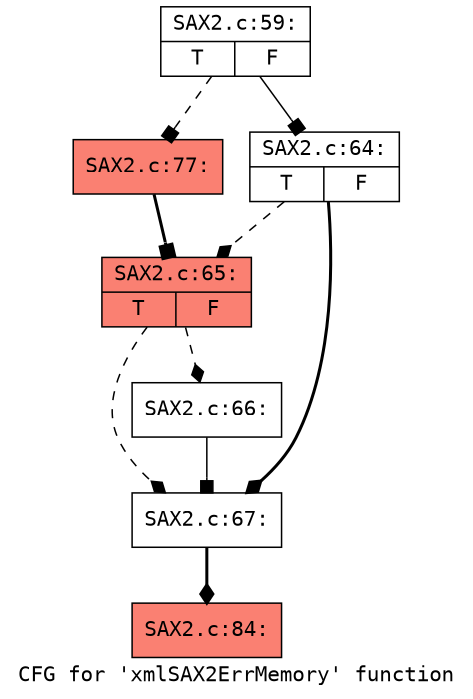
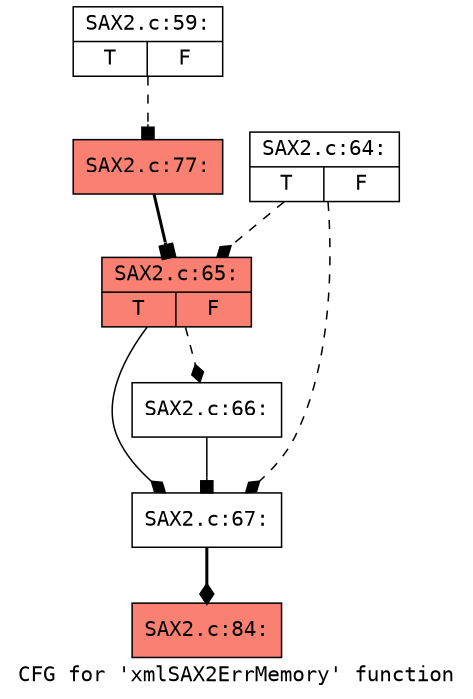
edge "SAX2.c:59:" -> "SAX2.c:64:": removed
edge "SAX2.c:64:" -> "SAX2.c:67:": style bold -> dashed
edge "SAX2.c:65:" -> "SAX2.c:67:": style dashed -> solid
